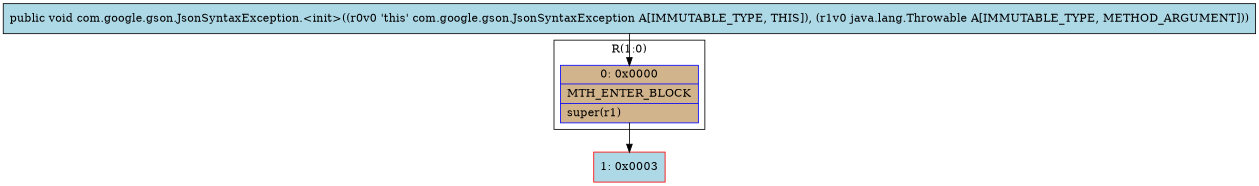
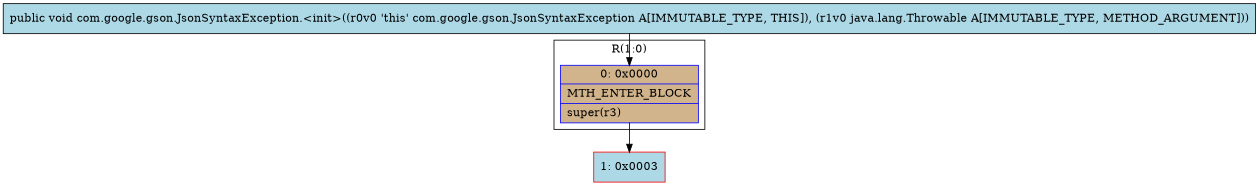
node "0: 0x0000": text "super(r1)" -> "super(r3)"
